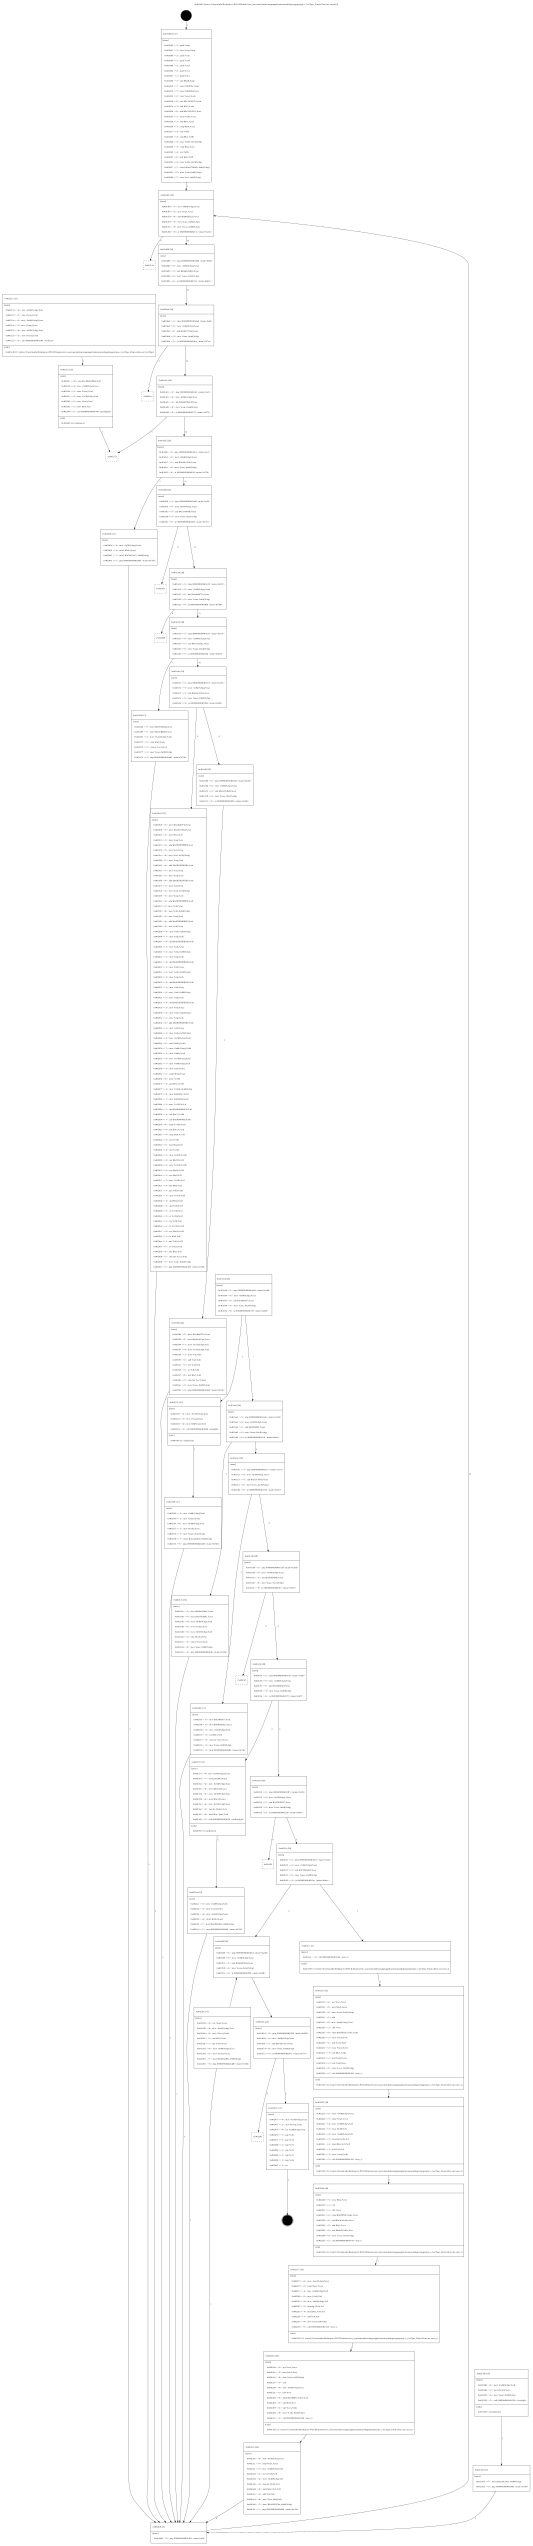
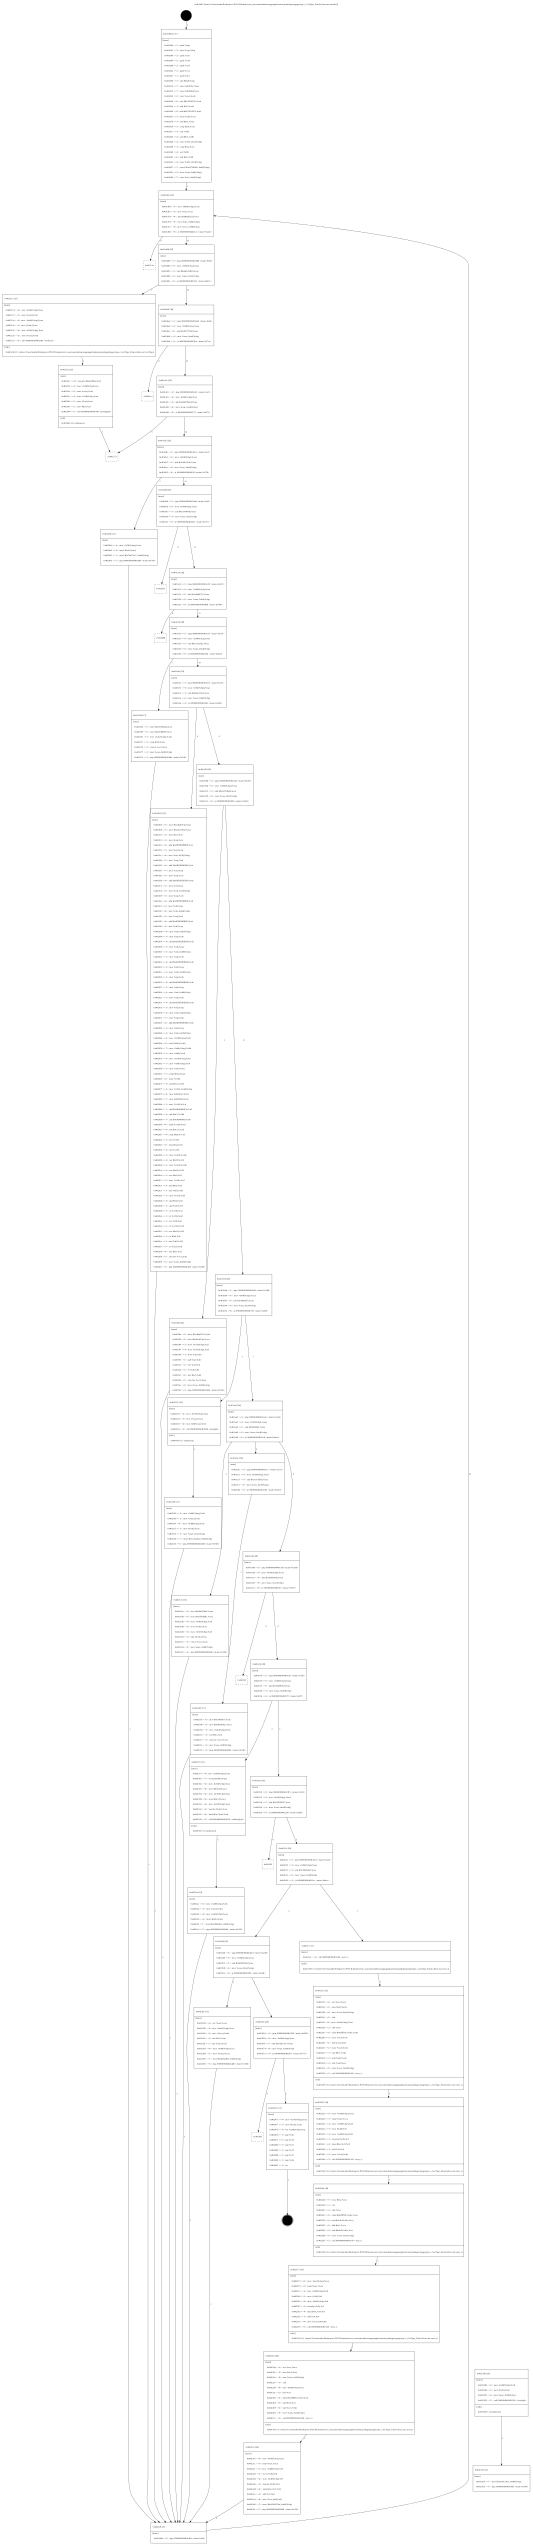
edge "0x401d88 [28]" -> "0x402313 [25]": added, label "1"
edge "0x401e68 [28]" -> "0x401e84 [28]": added, label "8"
edge "0x401ebc [28]" -> "0x401ed8 [28]": now "0x401ea0 [28]" -> "0x401ed8 [28]"
edge "0x4022f4 [31]" -> "0x401f48 [28]": reversed
edge "0x40235b [12]" -> "0x4024d6 [5]": removed, label "1"
